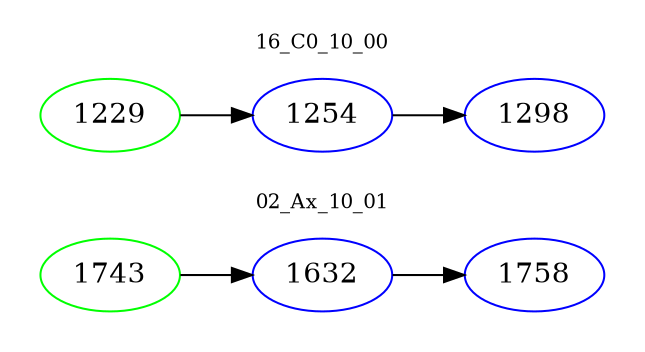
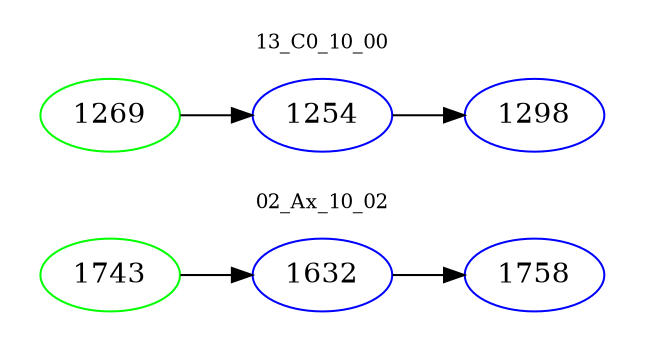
cluster "16_C0_10_00": label "16_C0_10_00" -> "13_C0_10_00"
node "1229": label "1229" -> "1269"
cluster "02_Ax_10_01": label "02_Ax_10_01" -> "02_Ax_10_02"
